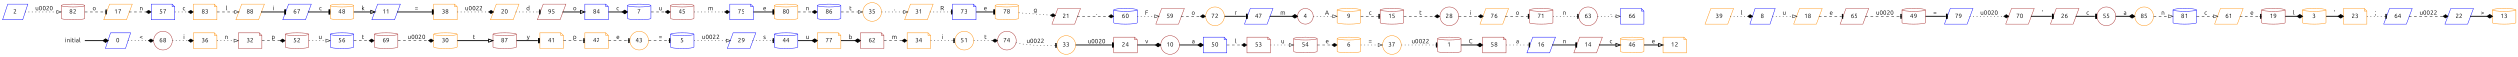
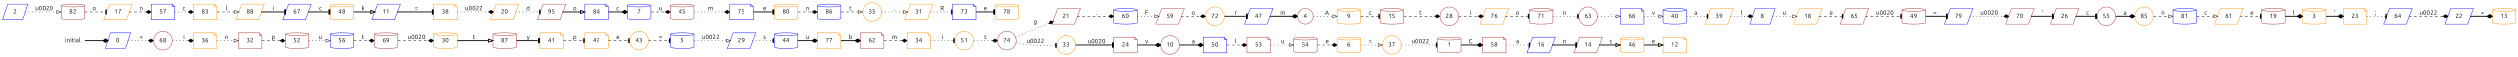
edge "78" -> "21": now "74" -> "21"
node "40": added
